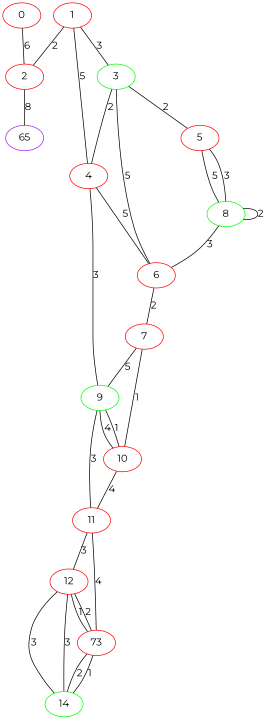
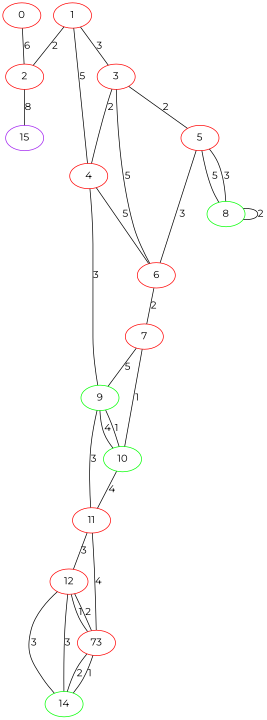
node "3": color green -> red
node "65": label "65" -> "15"
edge "8" -- "6": now "5" -- "6"
node "10": color red -> green
